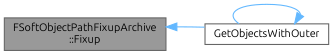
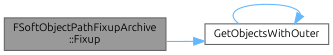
edge "GetObjectsWithOuter" -> "FSoftObjectPathFixupArchive ::Fixup": reversed
